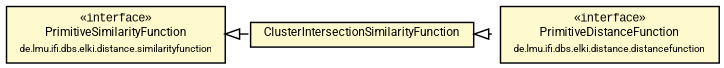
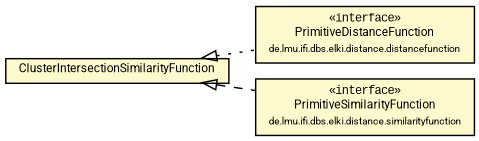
edge "ClusterIntersectionSimilarityFunction" -> "PrimitiveSimilarityFunction": reversed
